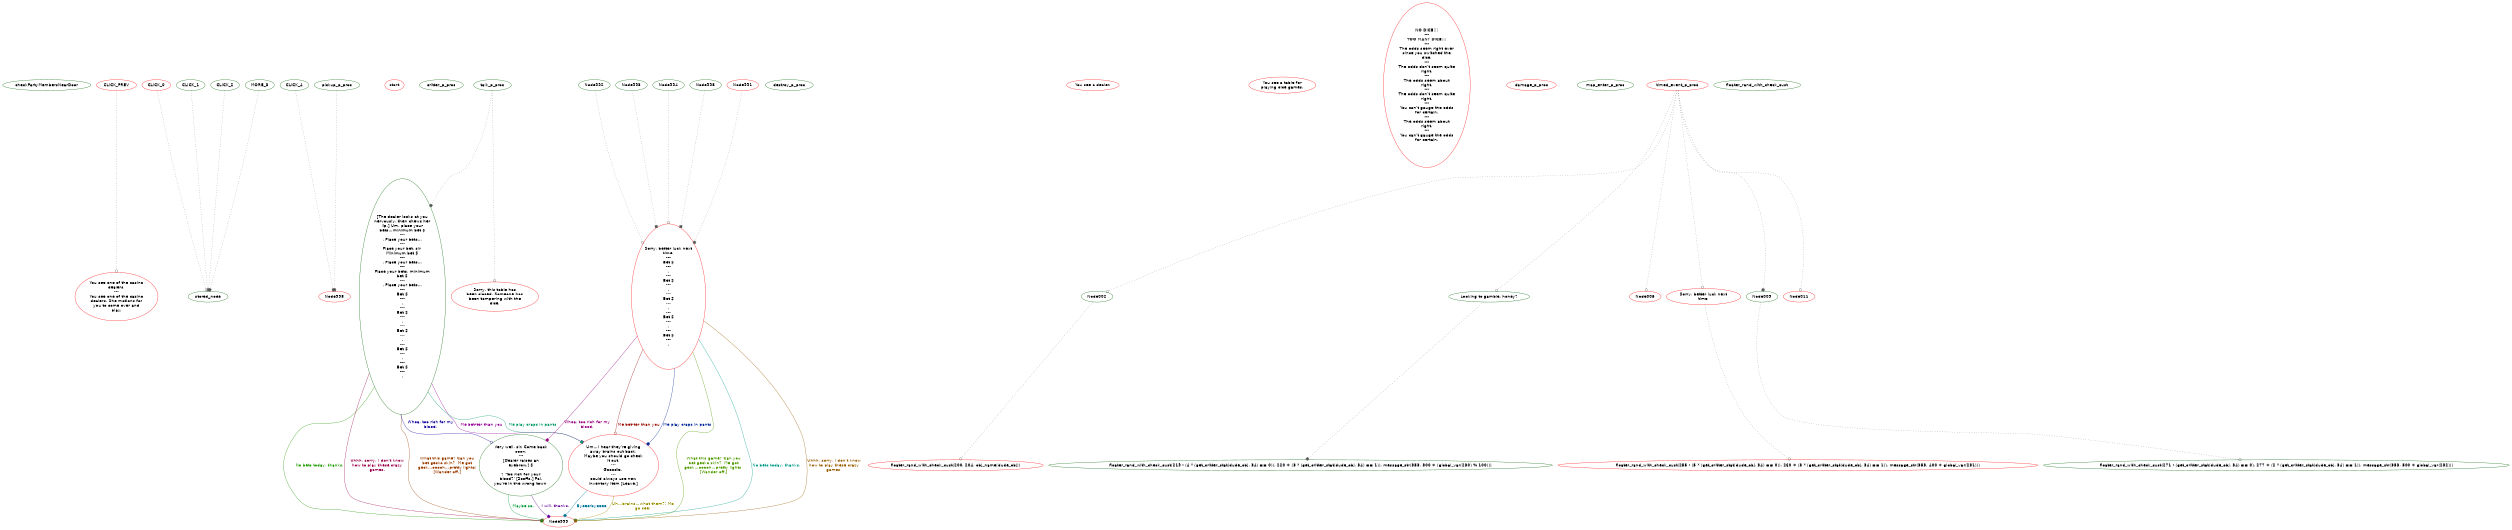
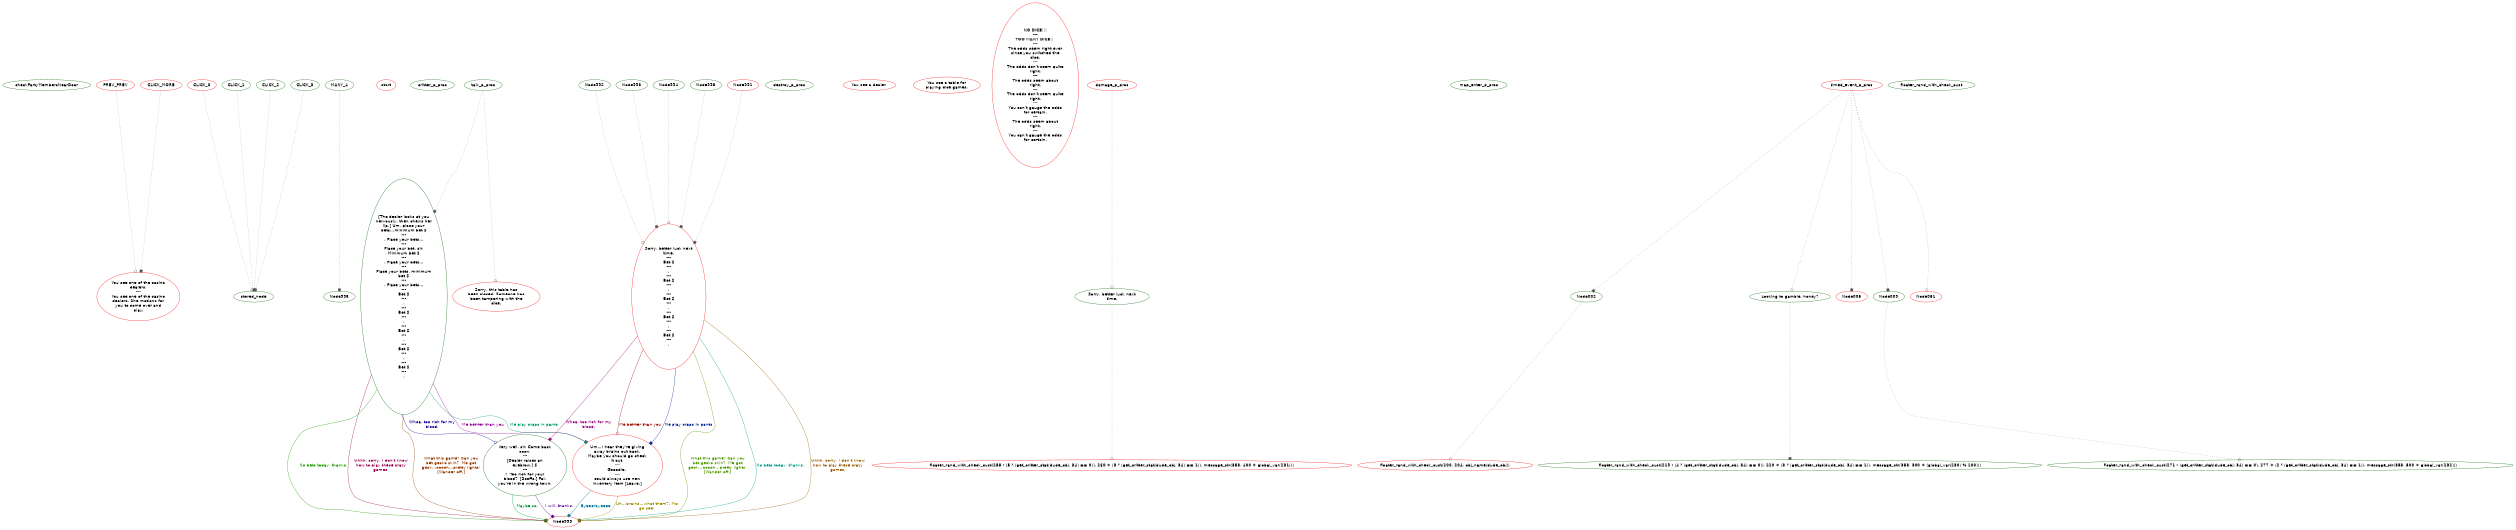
node "CLICK_PREV": label "CLICK_PREV" -> "PREV_PREV"
node "CLICK_MORE": added
node "MORE_3": label "MORE_3" -> "CLICK_3"
node "CLICK_4": label "CLICK_4" -> "MANY_4"
node "pickup_p_proc": removed
edge "timed_event_p_proc" -> "Node002": arrowhead odot -> box
edge "timed_event_p_proc" -> "Sorry, better luck next time.": now "damage_p_proc" -> "Sorry, better luck next time."
edge "timed_event_p_proc" -> "Node005": arrowhead odot -> box
node "Node998": color red -> darkgreen
node "Sorry, better luck next time.": color red -> darkgreen
node "Node011": label "Node011" -> "Node051"
